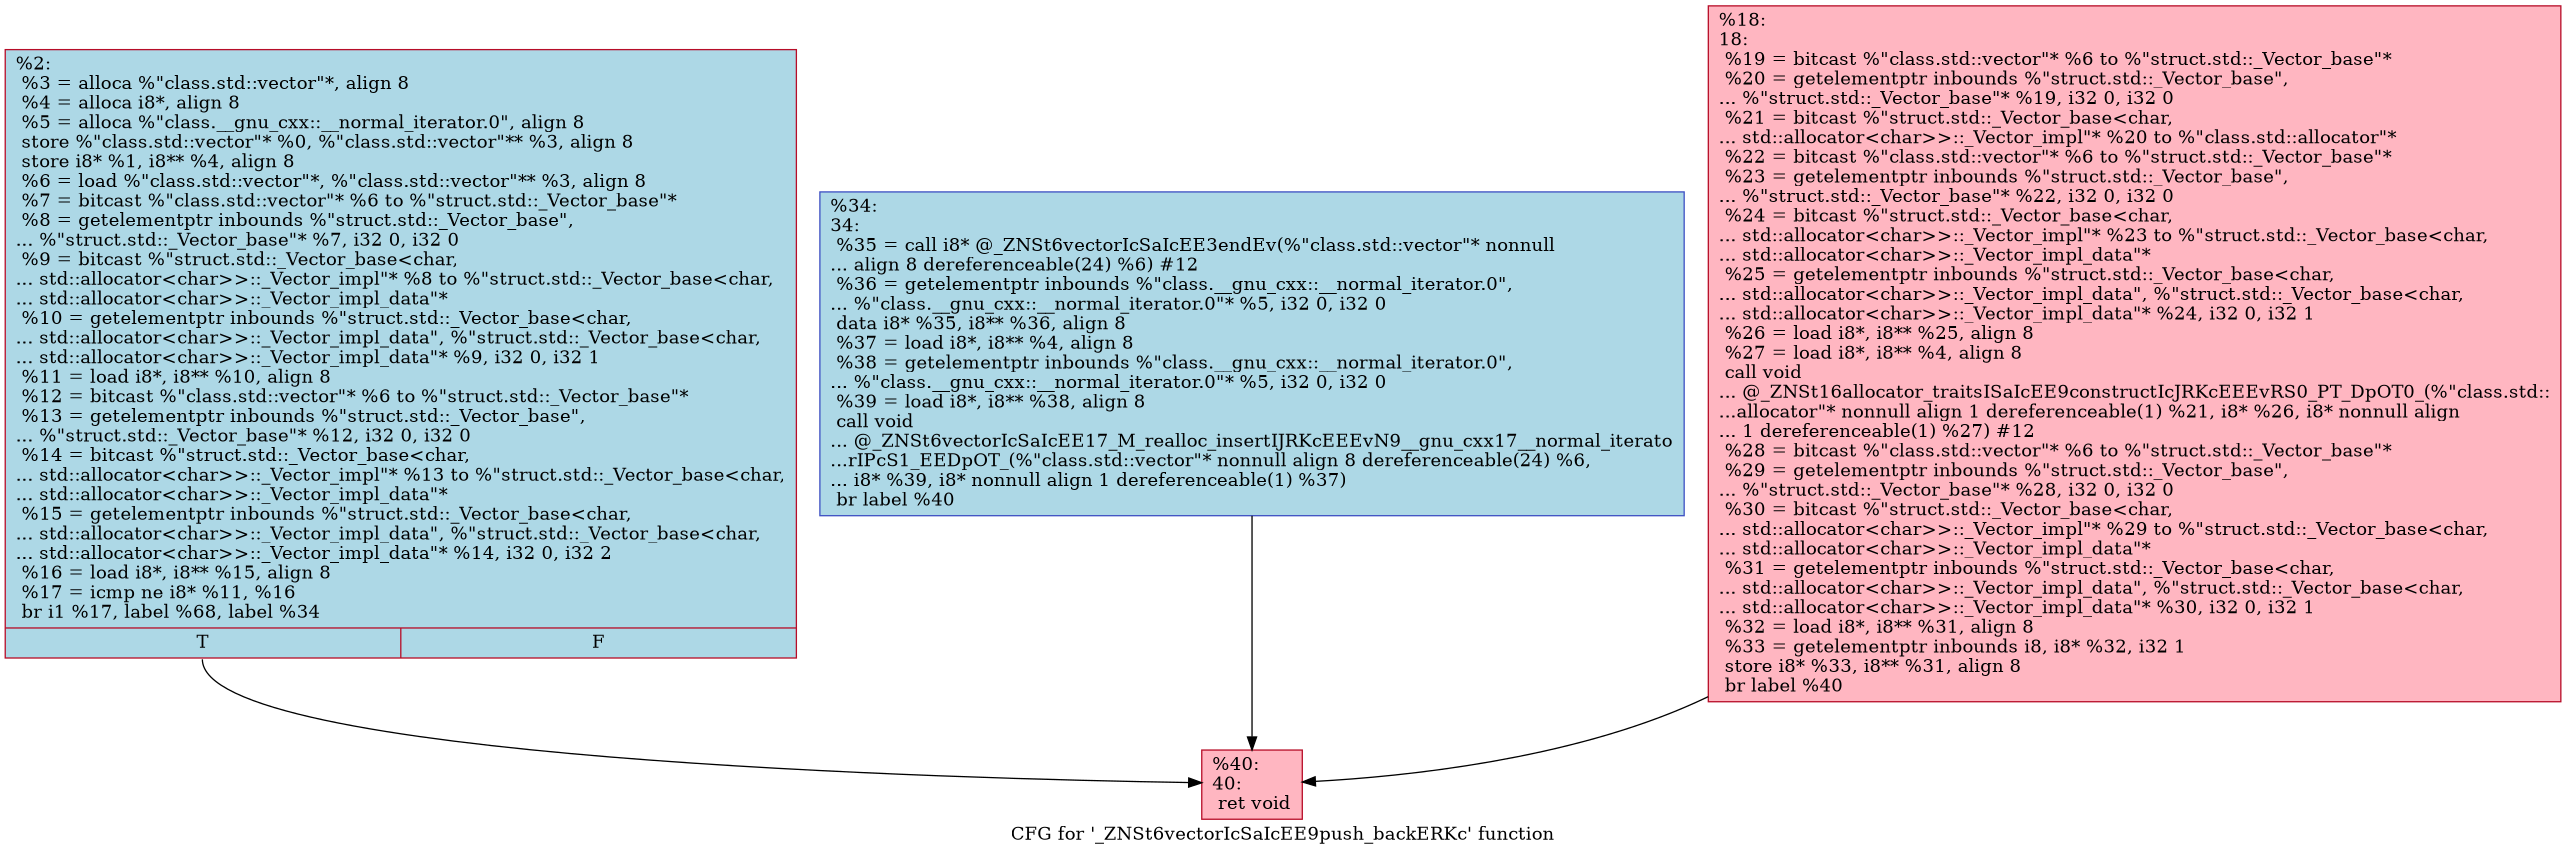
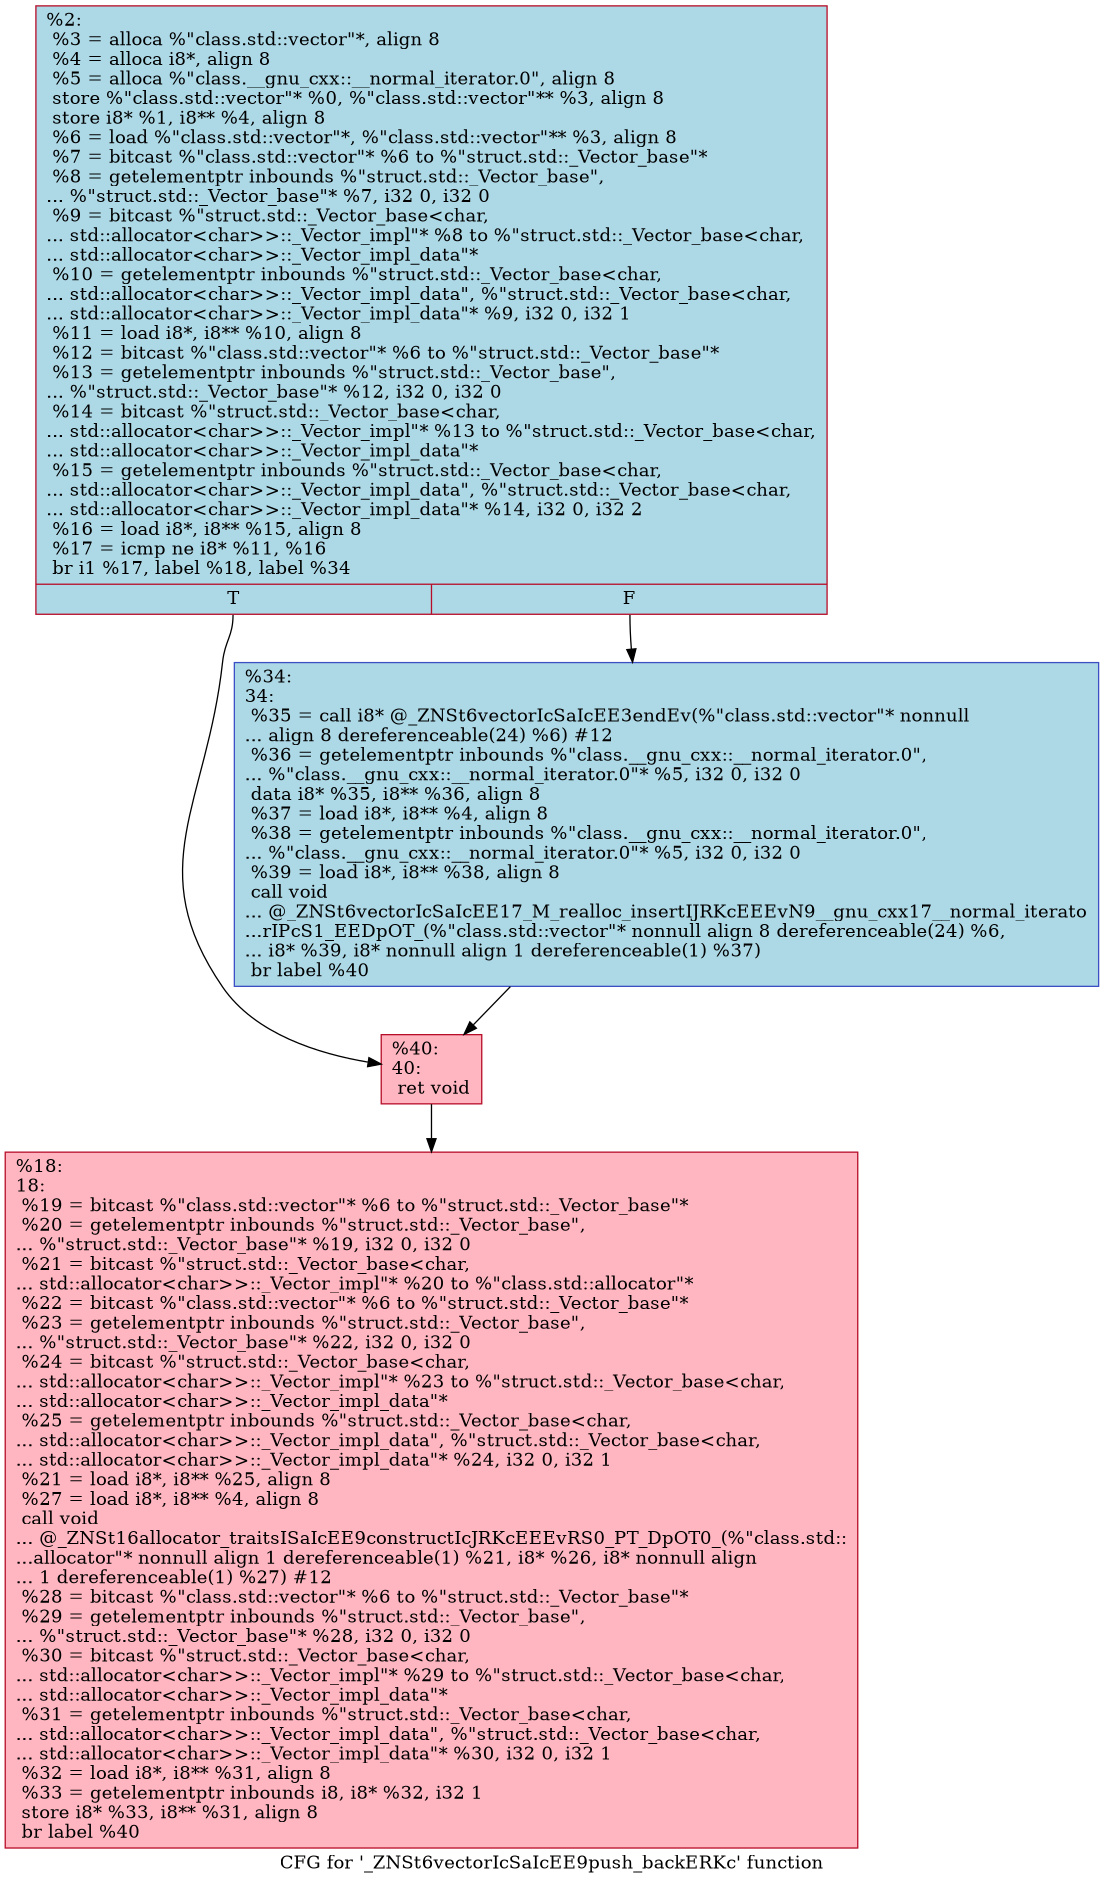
node "%18:": text "%26 = load i8*, i8** %25, align 8" -> "%21 = load i8*, i8** %25, align 8"
node "%2:": text "br i1 %17, label %68, label %34" -> "br i1 %17, label %18, label %34"
edge "%2:" -> "%34:": added
edge "%18:" -> "%40:": reversed
